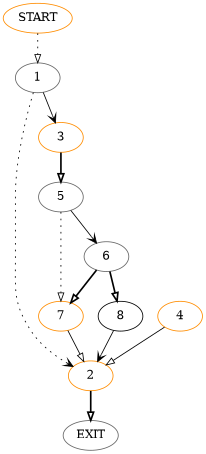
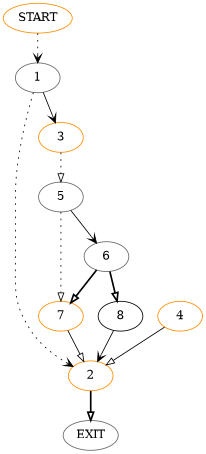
edge "START" -> "1": arrowhead onormal -> vee
edge "3" -> "5": style bold -> dotted
